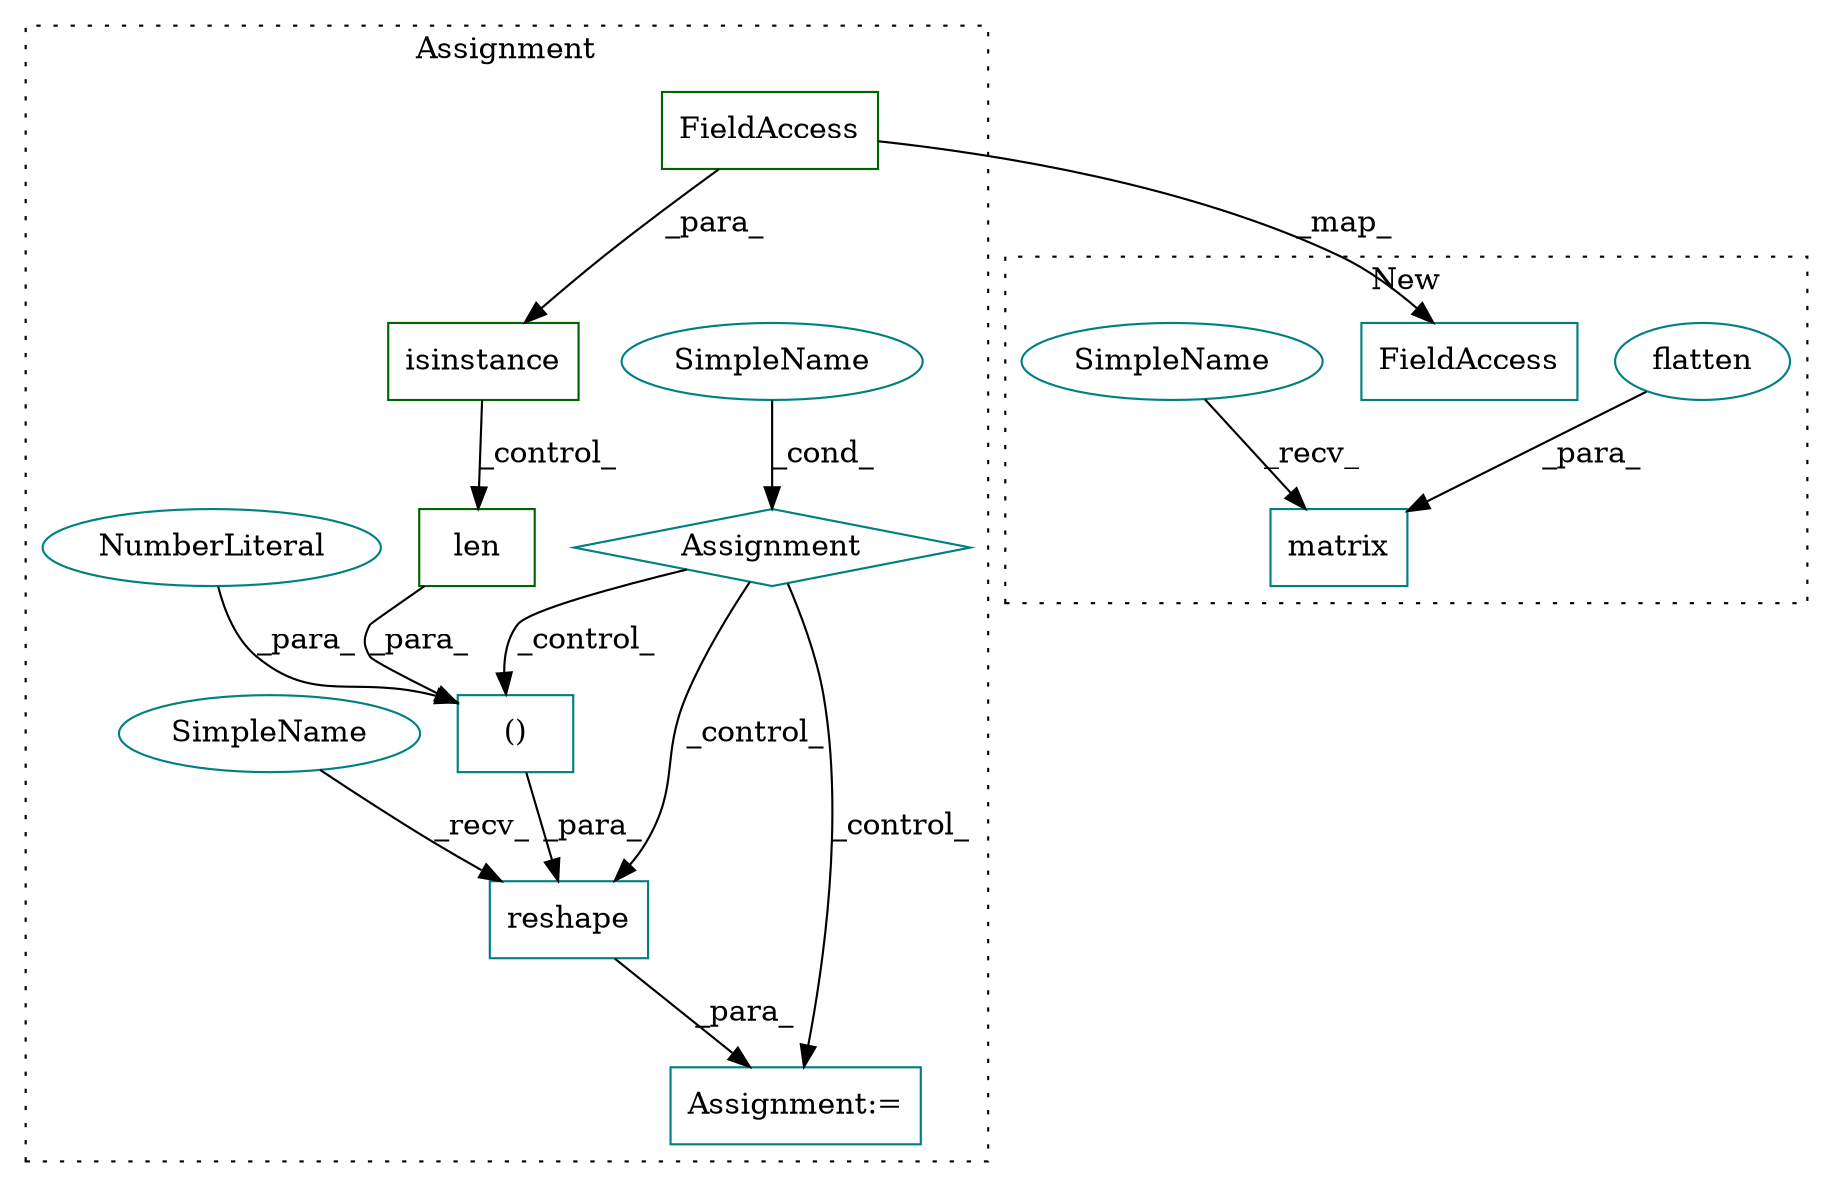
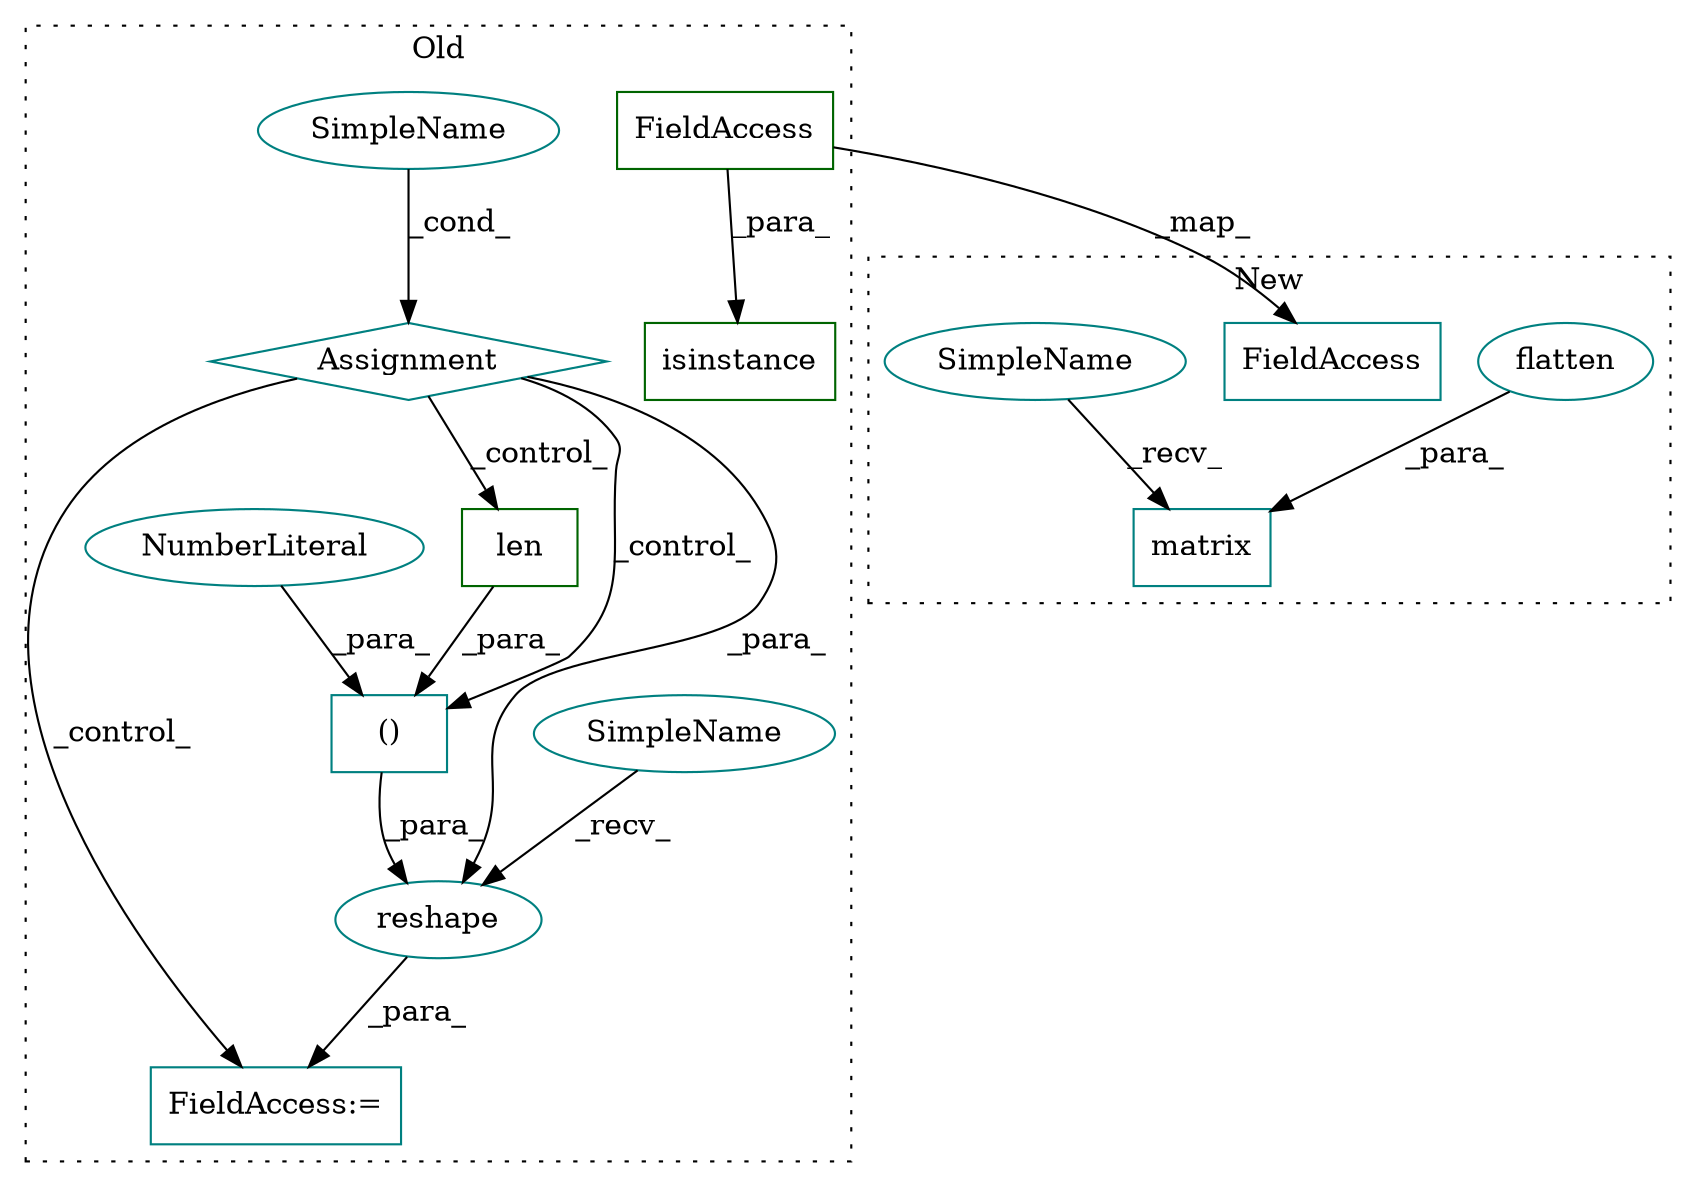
cluster "Assignment": label "Assignment" -> "Old"
edge "isinstance" -> "len": now "Assignment" -> "len"
edge "Assignment" -> "reshape": label "_control_" -> "_para_"
node "reshape": shape box -> ellipse
node "Assignment:=": label "Assignment:=" -> "FieldAccess:="
